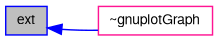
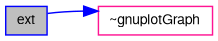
edge "~gnuplotGraph" -> "ext": reversed
